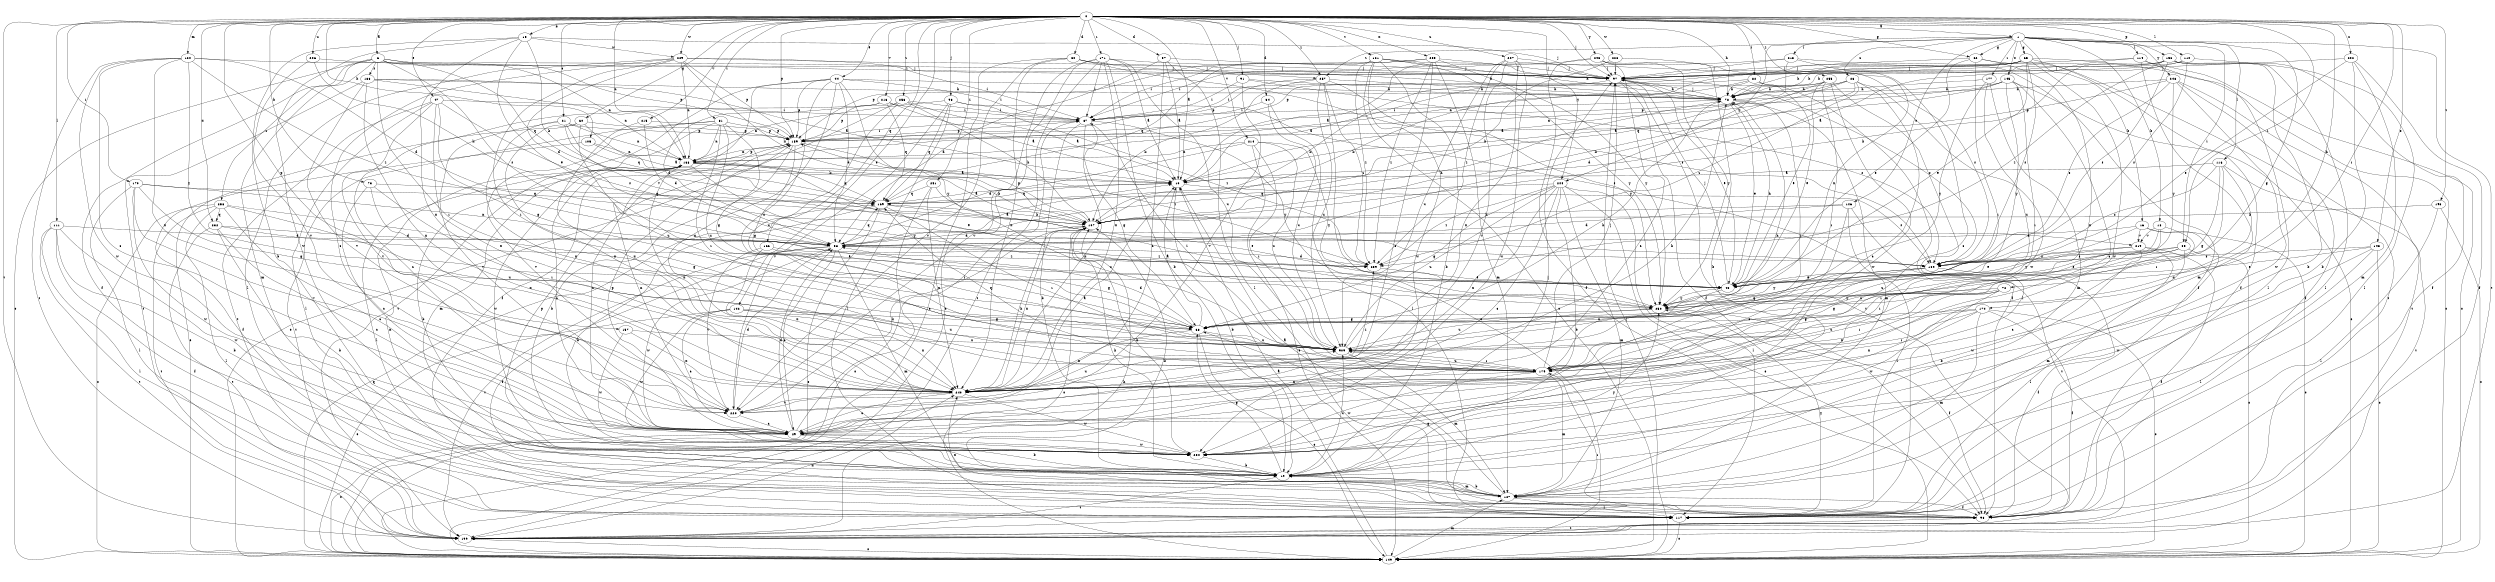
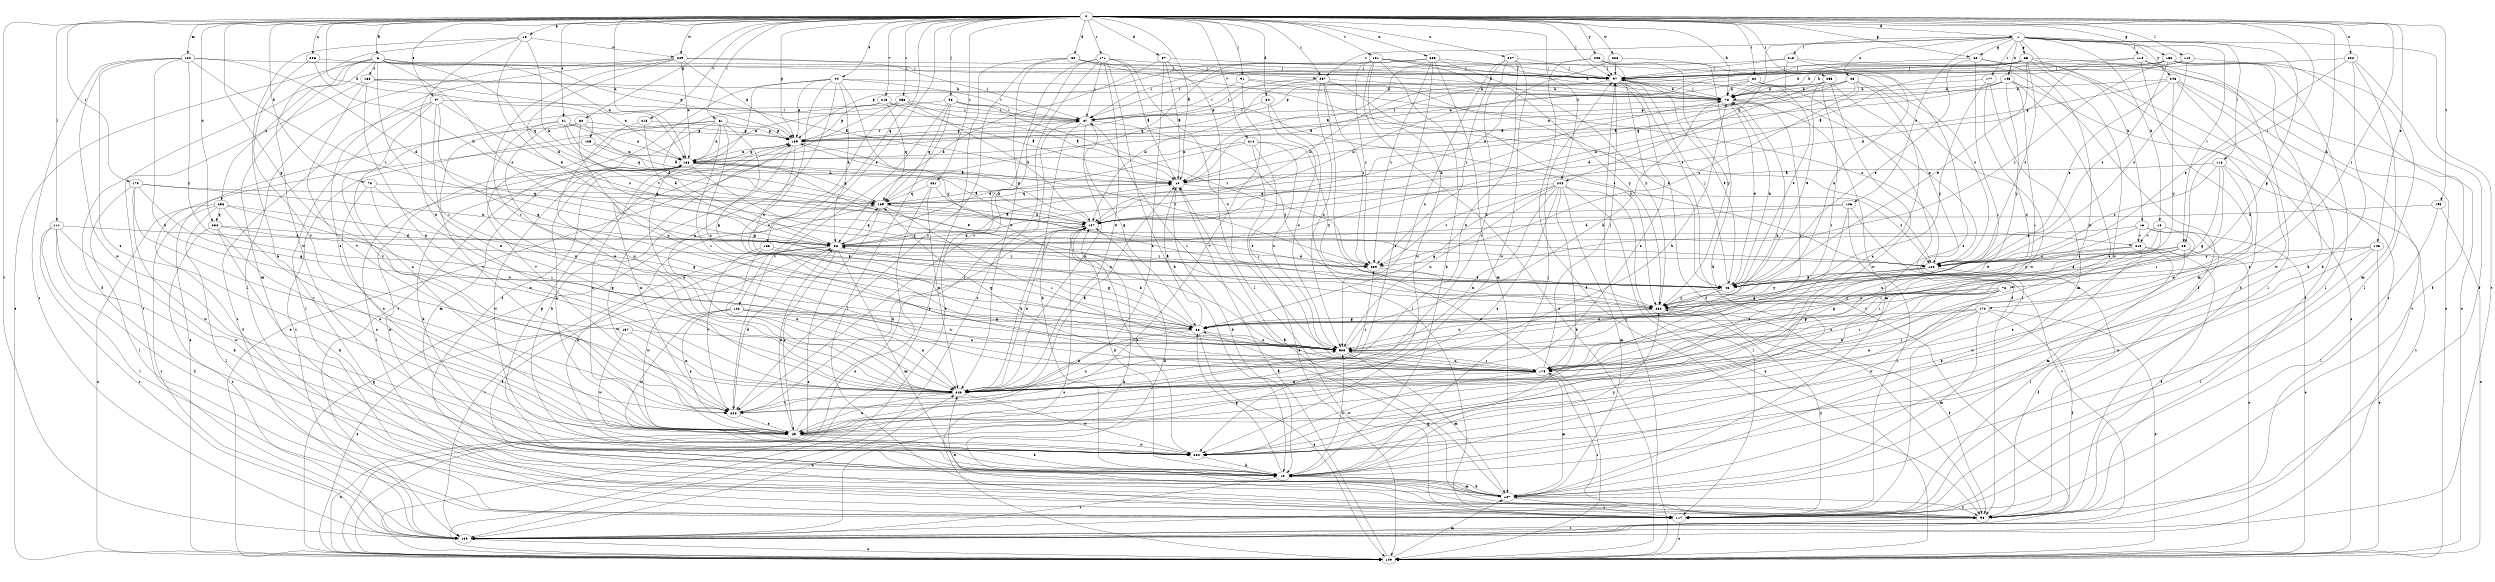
edge "15" -> "97": removed, label "j"
edge "93" -> "87": added, label "i"
edge "257" -> "48": added, label "e"
edge "229" -> "107": removed, label "k"
